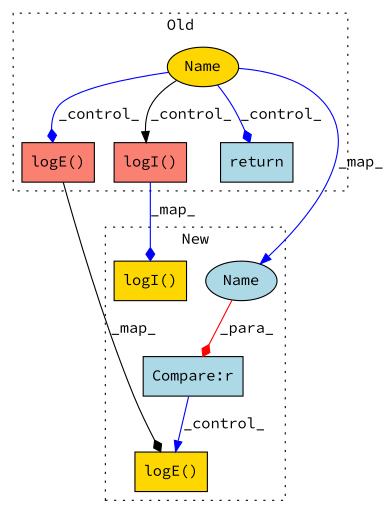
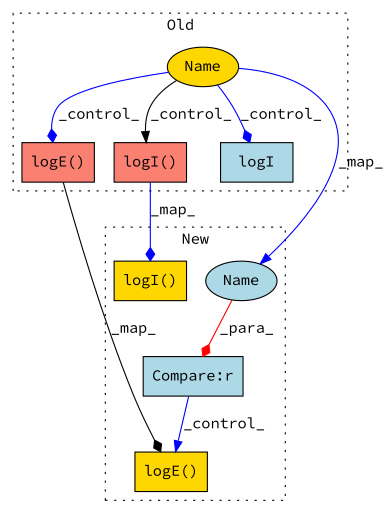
node "return": label "return" -> "logI"
